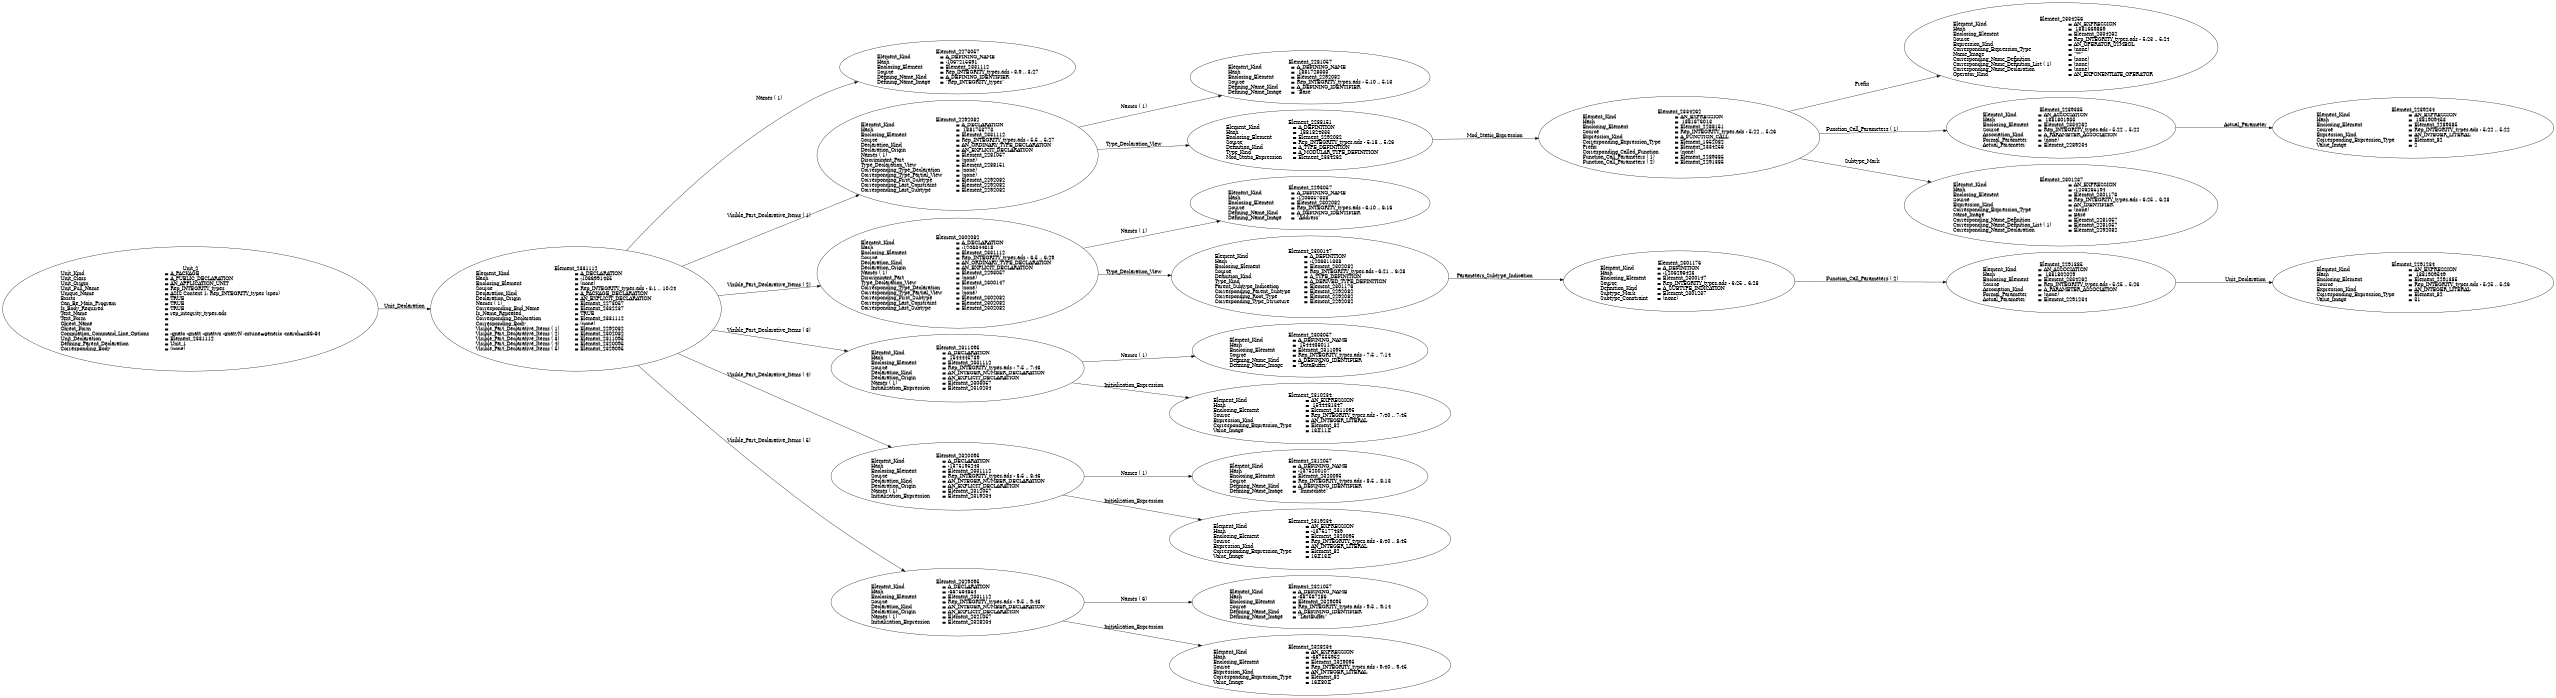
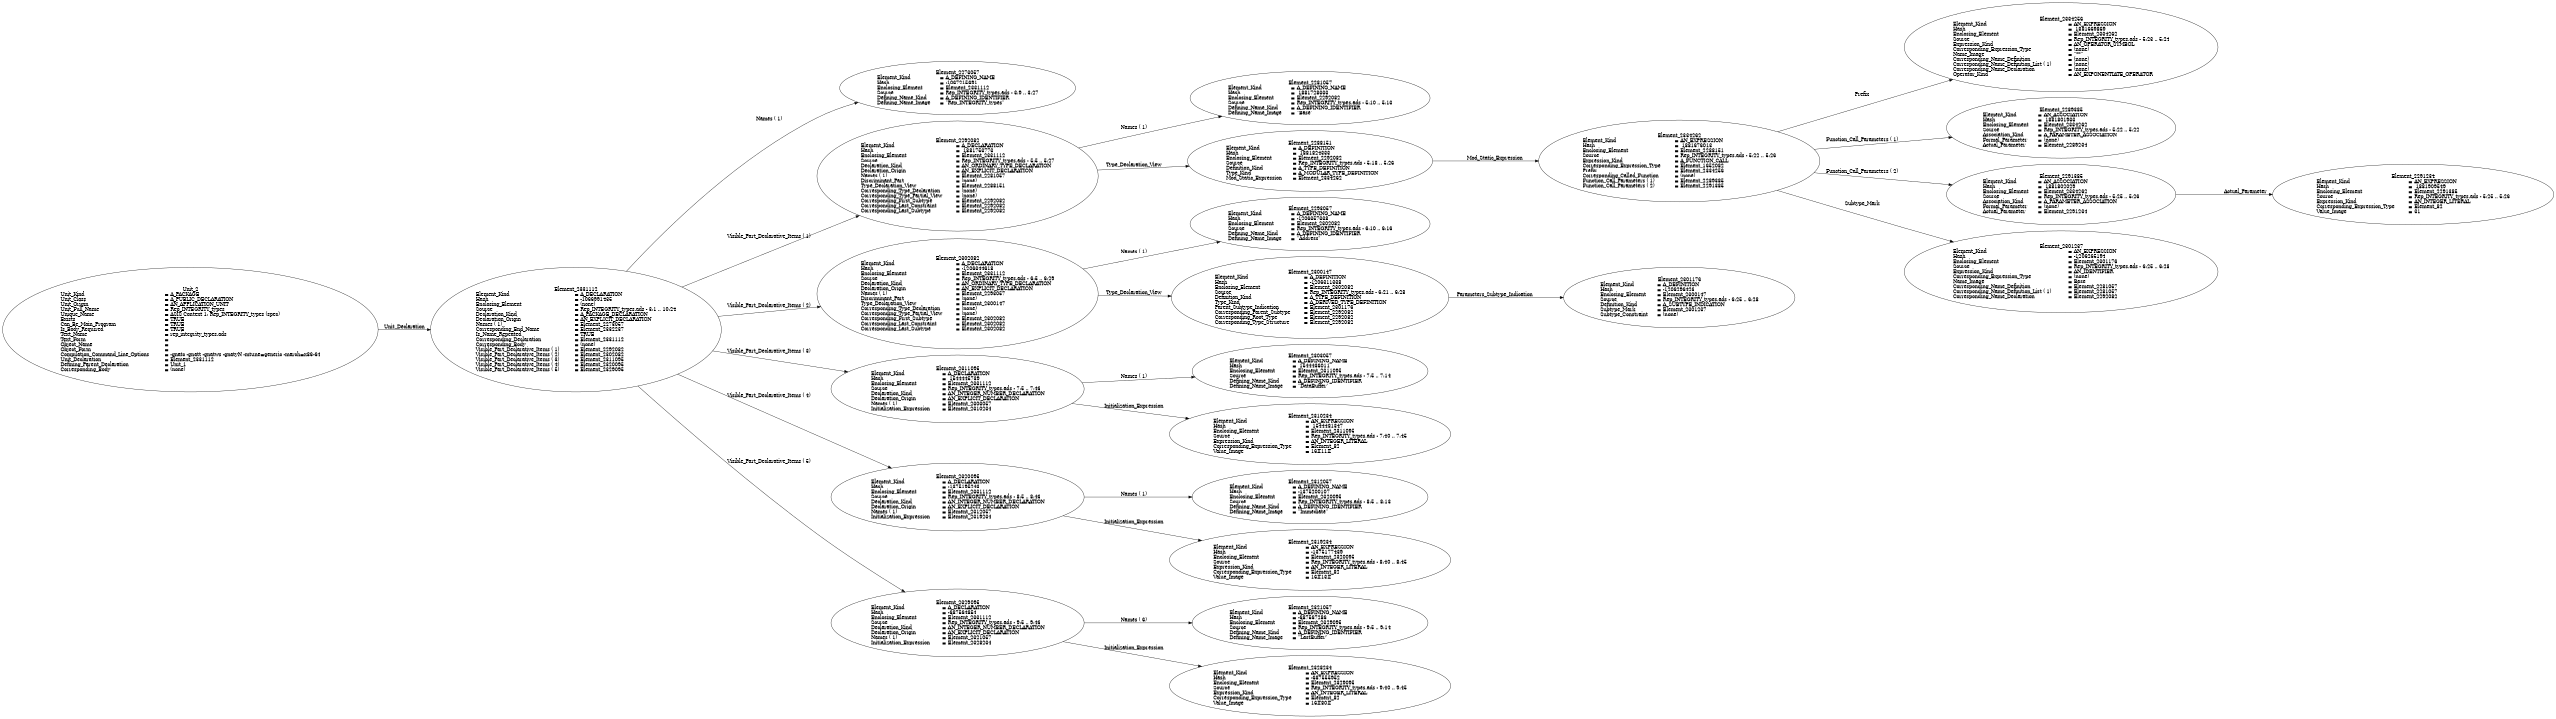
node "Element_2289234": removed
edge "Element_2291385" -> "Element_2291234": label "Unit_Declaration" -> "Actual_Parameter"
edge "Element_2301176" -> "Element_2291385": now "Element_2334262" -> "Element_2291385"
